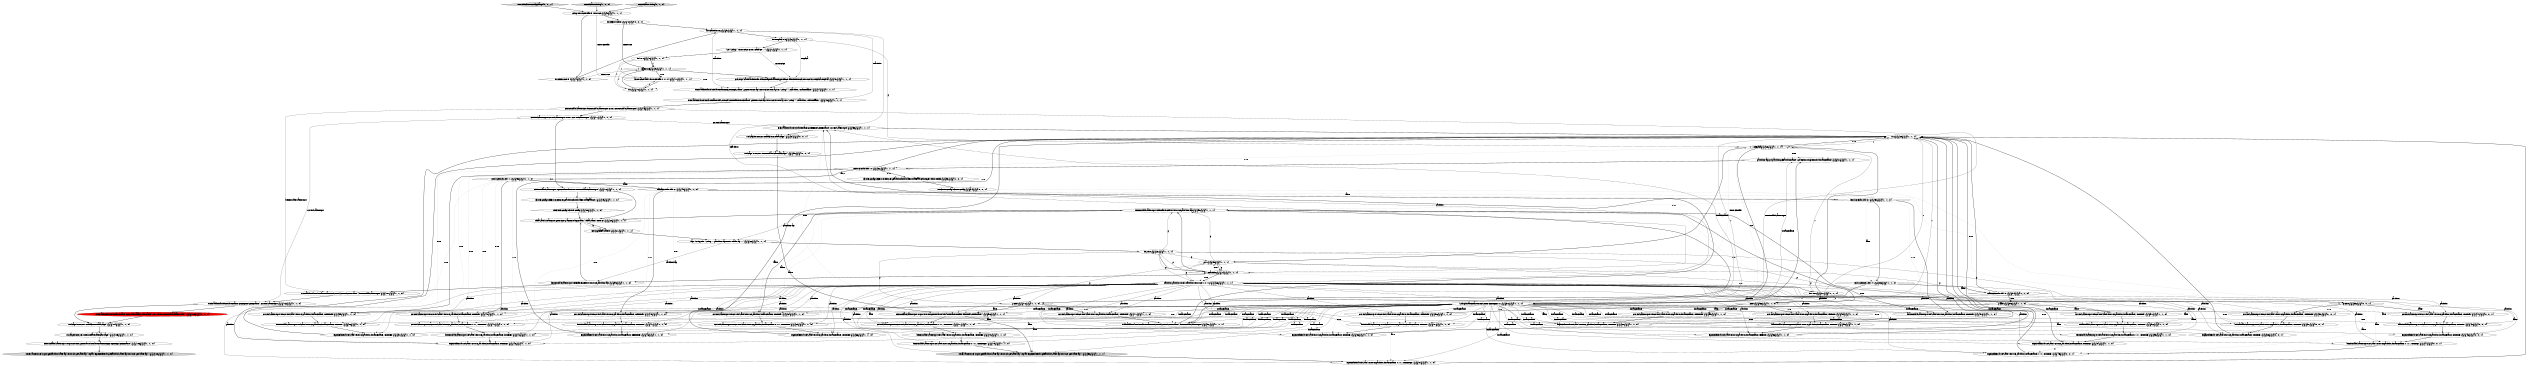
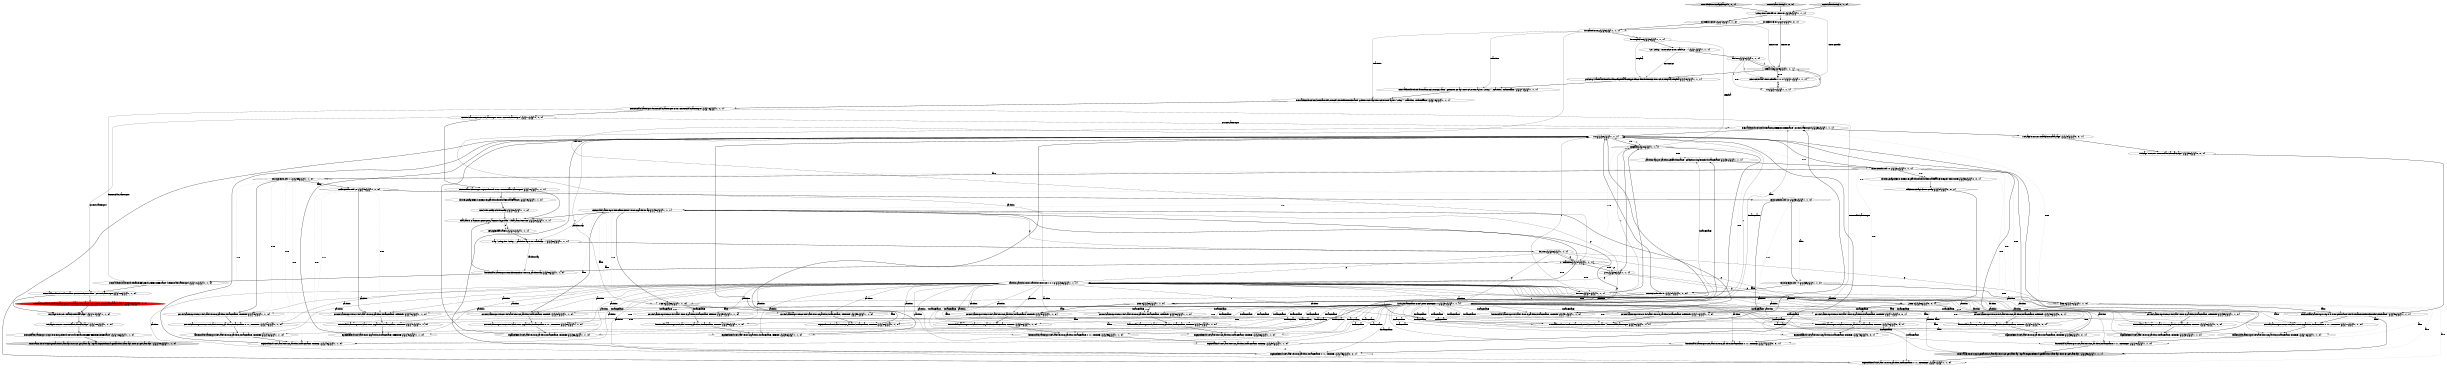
edge "i < nResource@@@9@@@['1', '1', '1']" -> "int nResource = 4@@@4@@@['1', '1', '0']": reversed
edge "int nReplica = 3@@@6@@@['1', '1', '1']" -> "r < nReplica@@@28@@@['1', '1', '1']": label "p" -> "nReplica"
node "setClusterConfig(_clusterConfig)@@@34@@@['0', '0', '1']": shape ellipse -> diamond
edge "setClusterConfig(_clusterConfig)@@@34@@@['0', '0', '1']" -> "p == 0@@@35@@@['0', '0', '1']": style dotted -> bold
node "setClusterConfig(_clusterConfig)@@@20@@@['1', '1', '0']": shape diamond -> ellipse
edge "p < nPartition@@@24@@@['1', '1', '1']" -> "r < nReplica@@@28@@@['1', '1', '1']": label "resourcePrefix" -> "true"
edge "int p = 0@@@23@@@['1', '1', '1']" -> "p++@@@25@@@['1', '1', '1']": removed, label "p"
